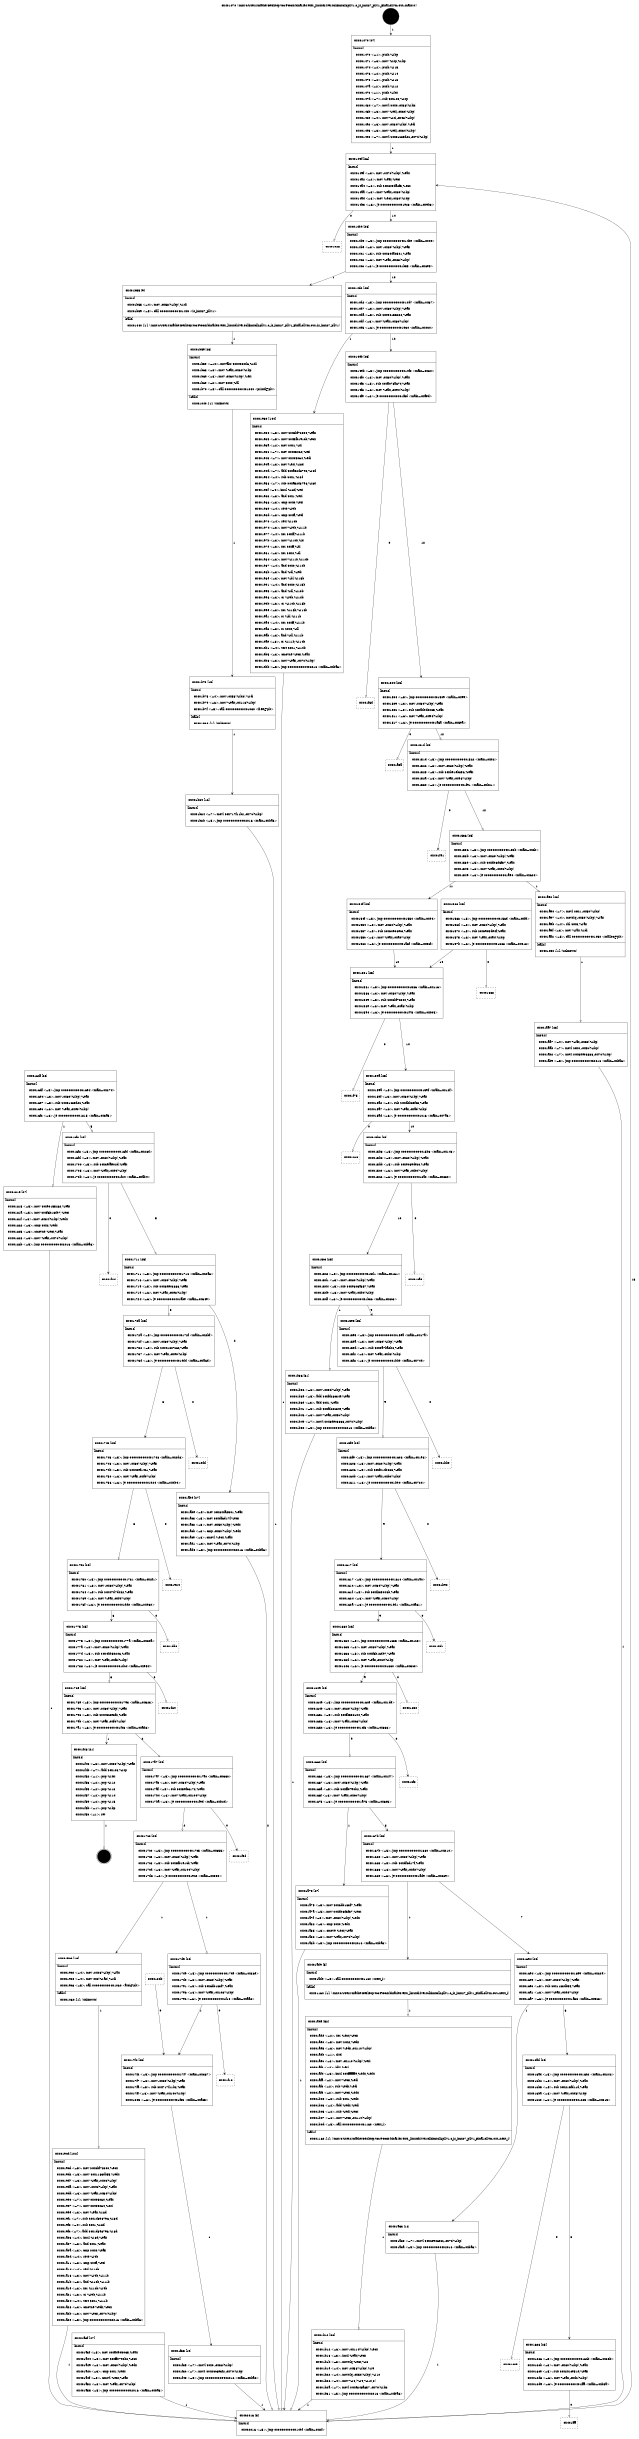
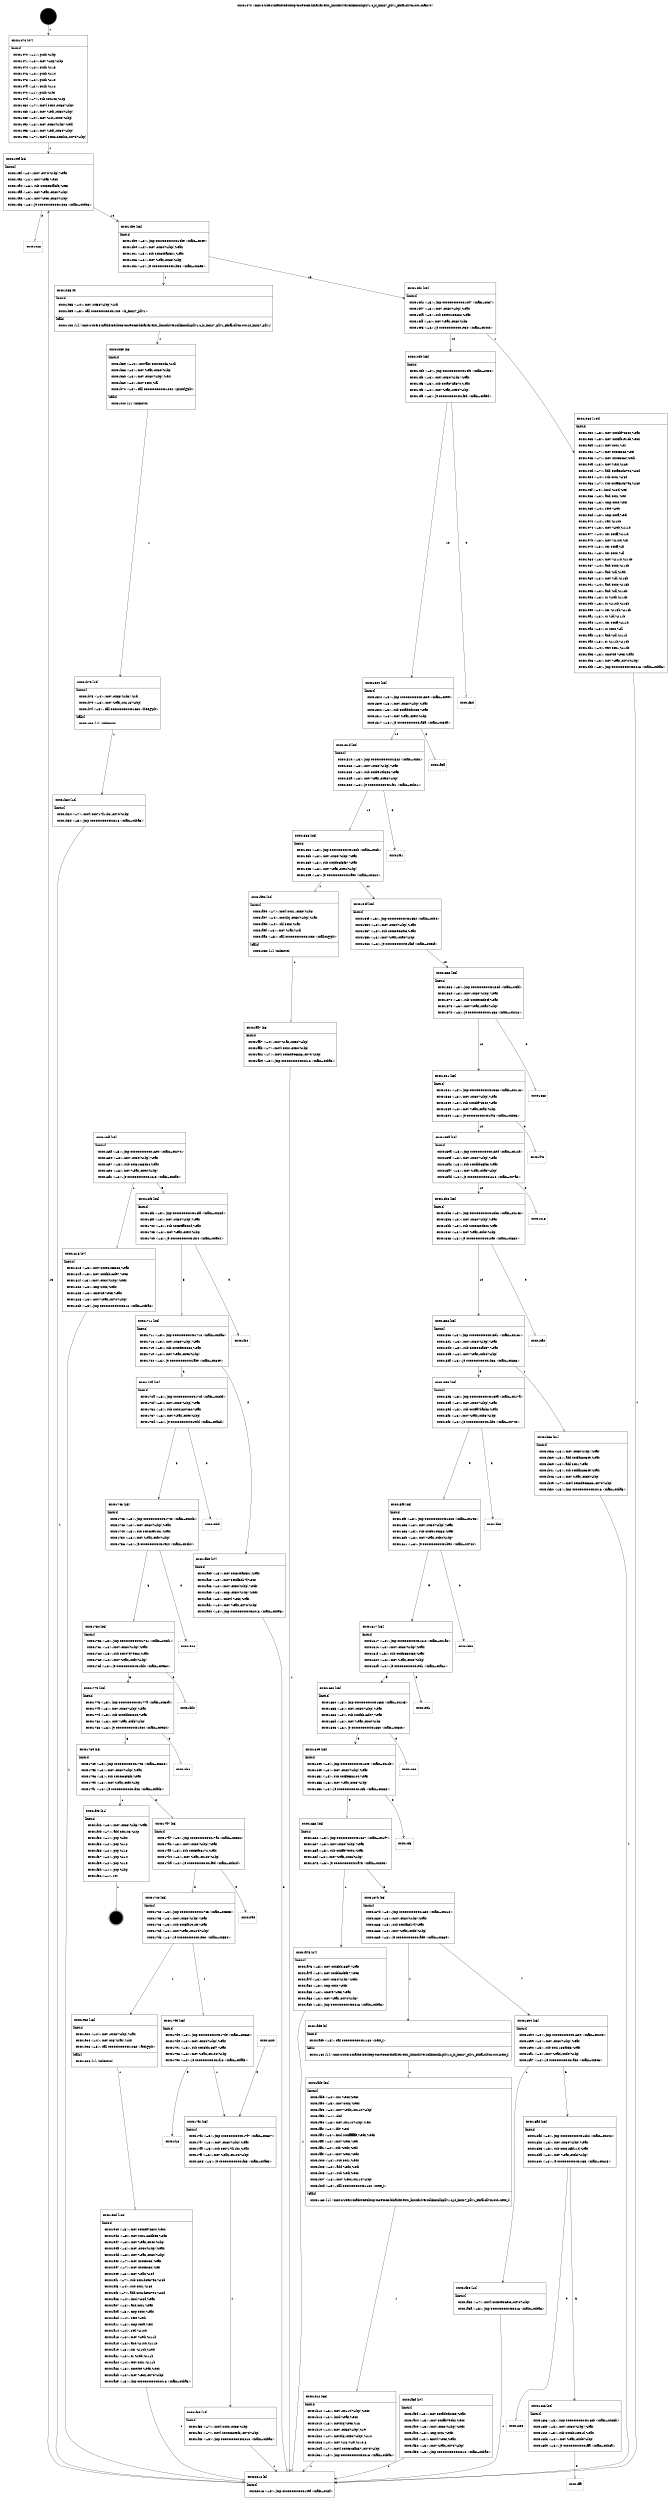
edge "0x40154f [25]" -> "0x401581 [25]": now "0x40154f [25]" -> "0x401568 [25]"
